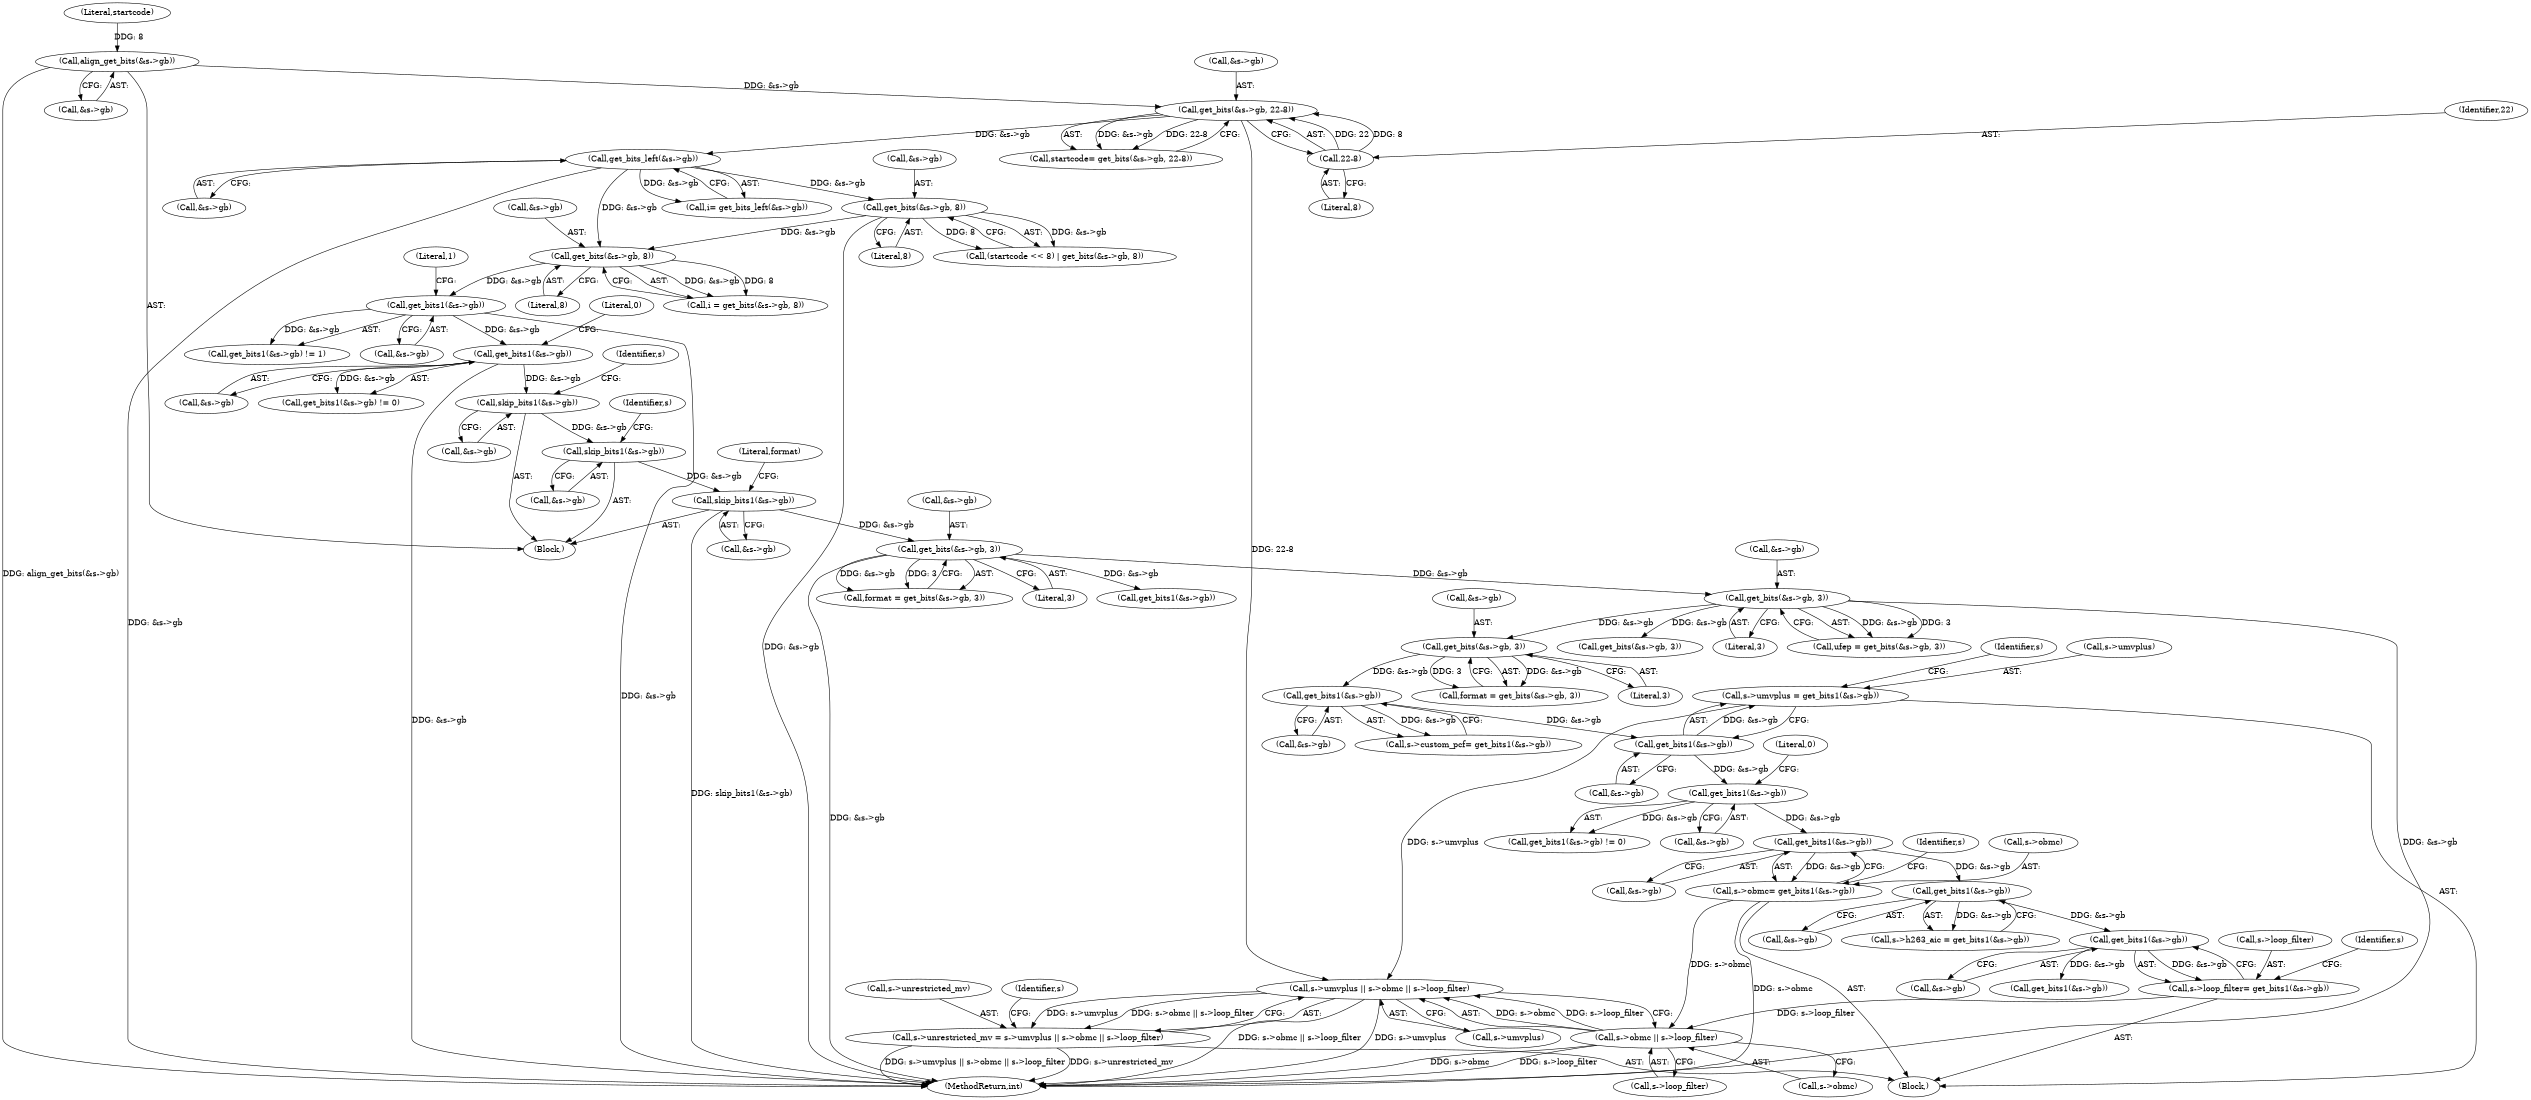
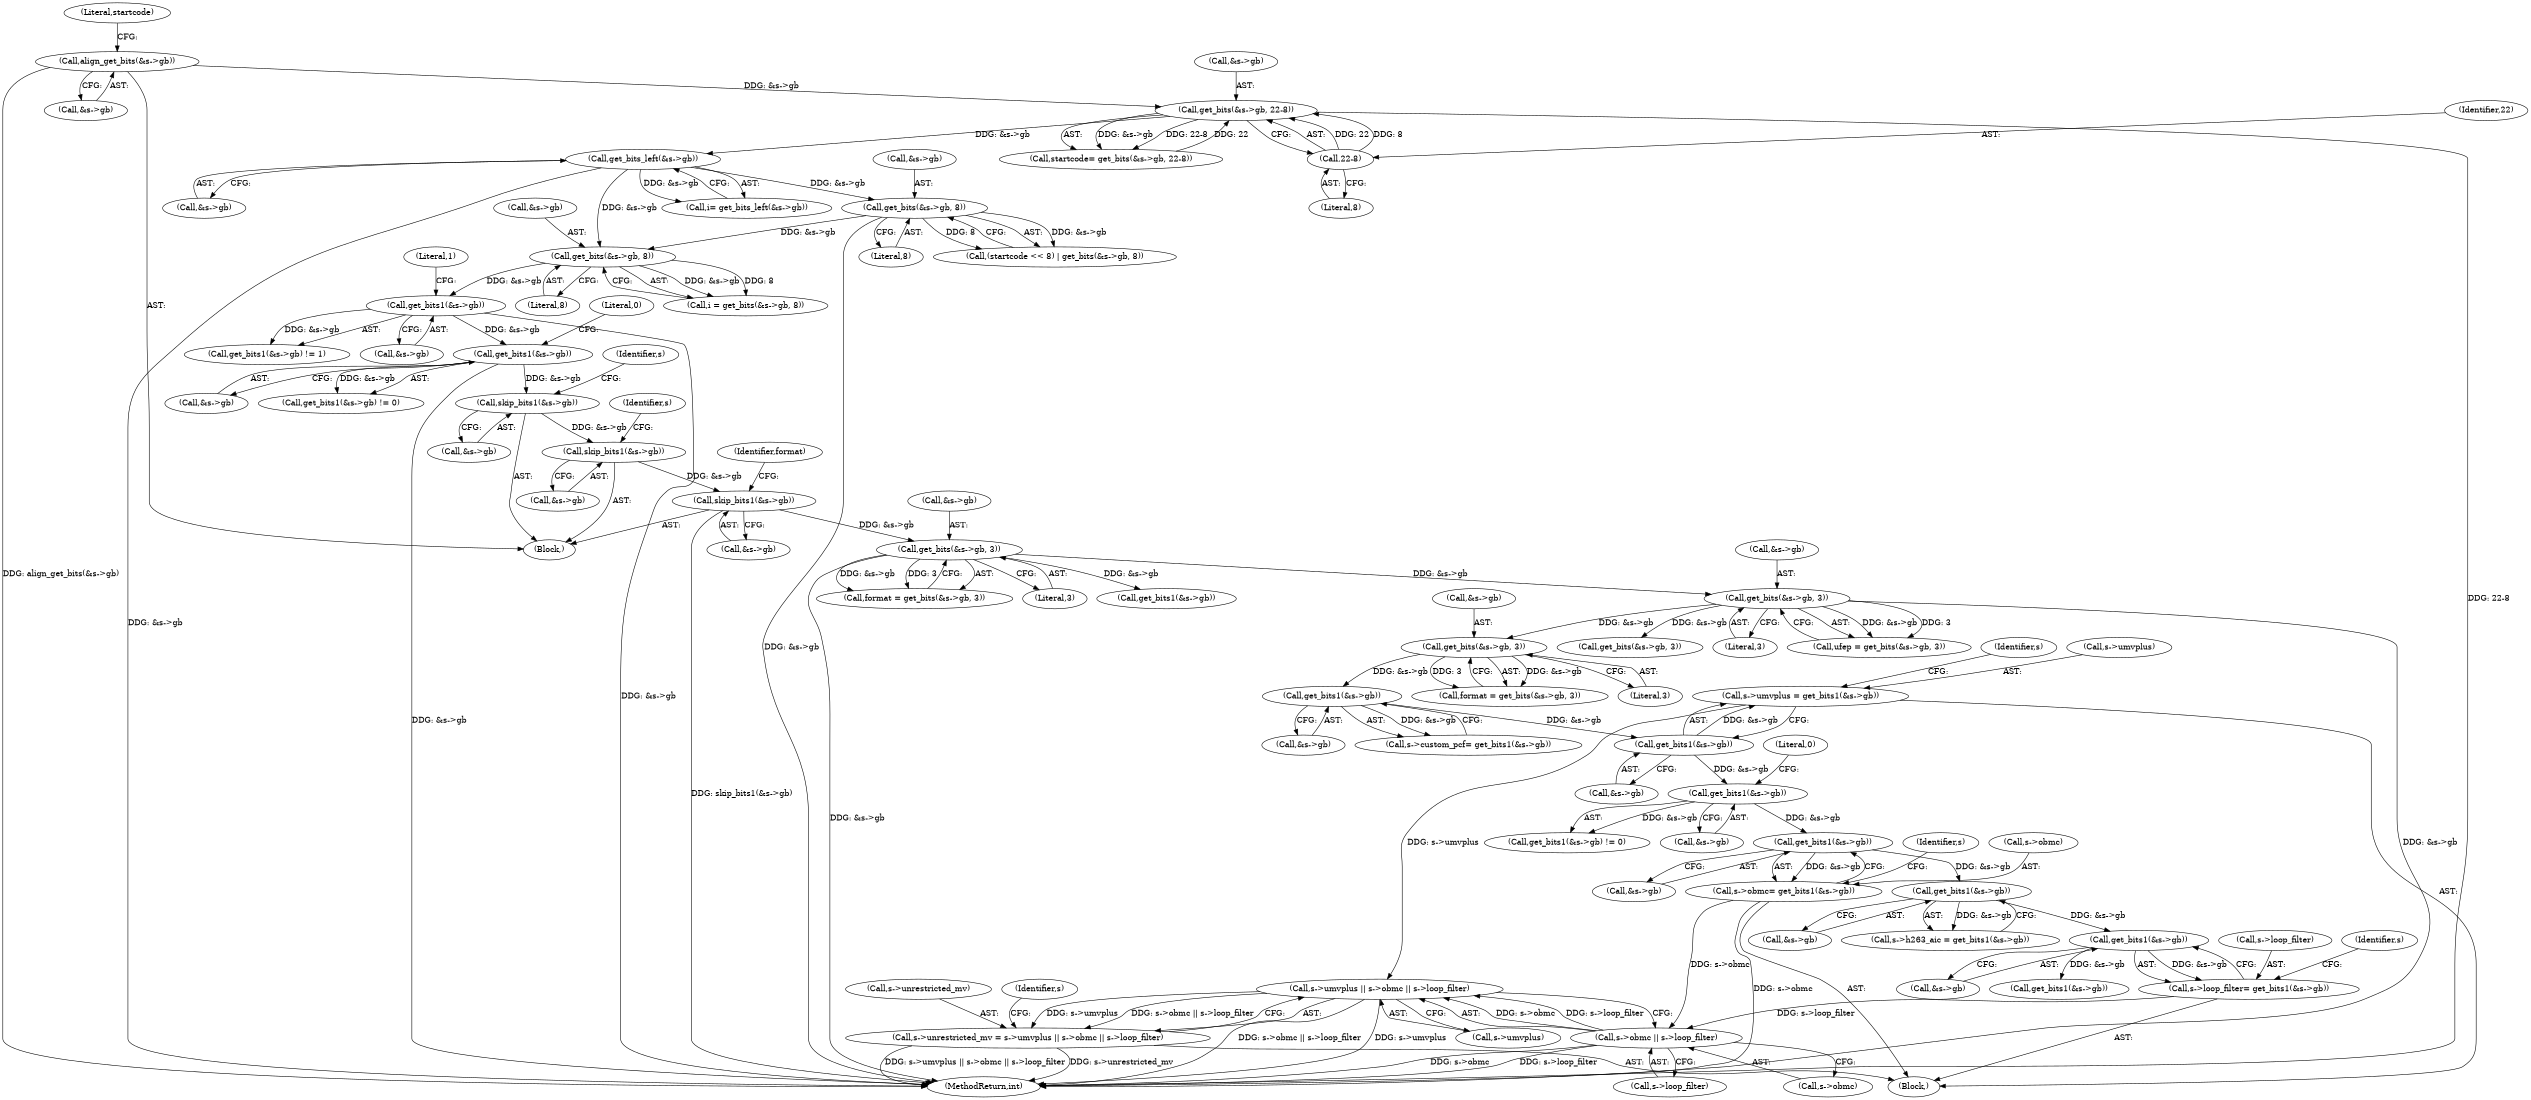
edge "(Literal,startcode)" -> "(Call,align_get_bits(&s->gb))": label "DDG: 8" -> "CFG: "
edge "(Call,startcode= get_bits(&s->gb, 22-8))" -> "(Call,get_bits(&s->gb, 22-8))": label "CFG: " -> "DDG: 22"
node "(Literal,format)": label "(Literal,format)" -> "(Identifier,format)"
edge "(Call,get_bits(&s->gb, 22-8))" -> "(Call,s->umvplus || s->obmc || s->loop_filter)": now "(Call,get_bits(&s->gb, 22-8))" -> "(MethodReturn,int)"
